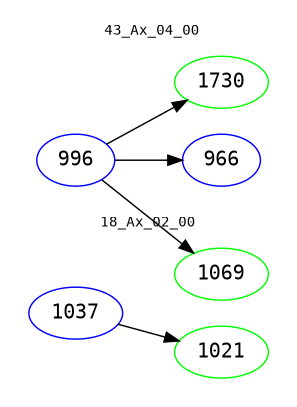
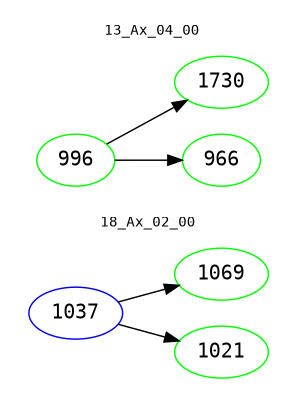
cluster "43_Ax_04_00": label "43_Ax_04_00" -> "13_Ax_04_00"
node "996": color blue -> green
node "966": color blue -> green
edge "996" -> "1069": now "1037" -> "1069"
